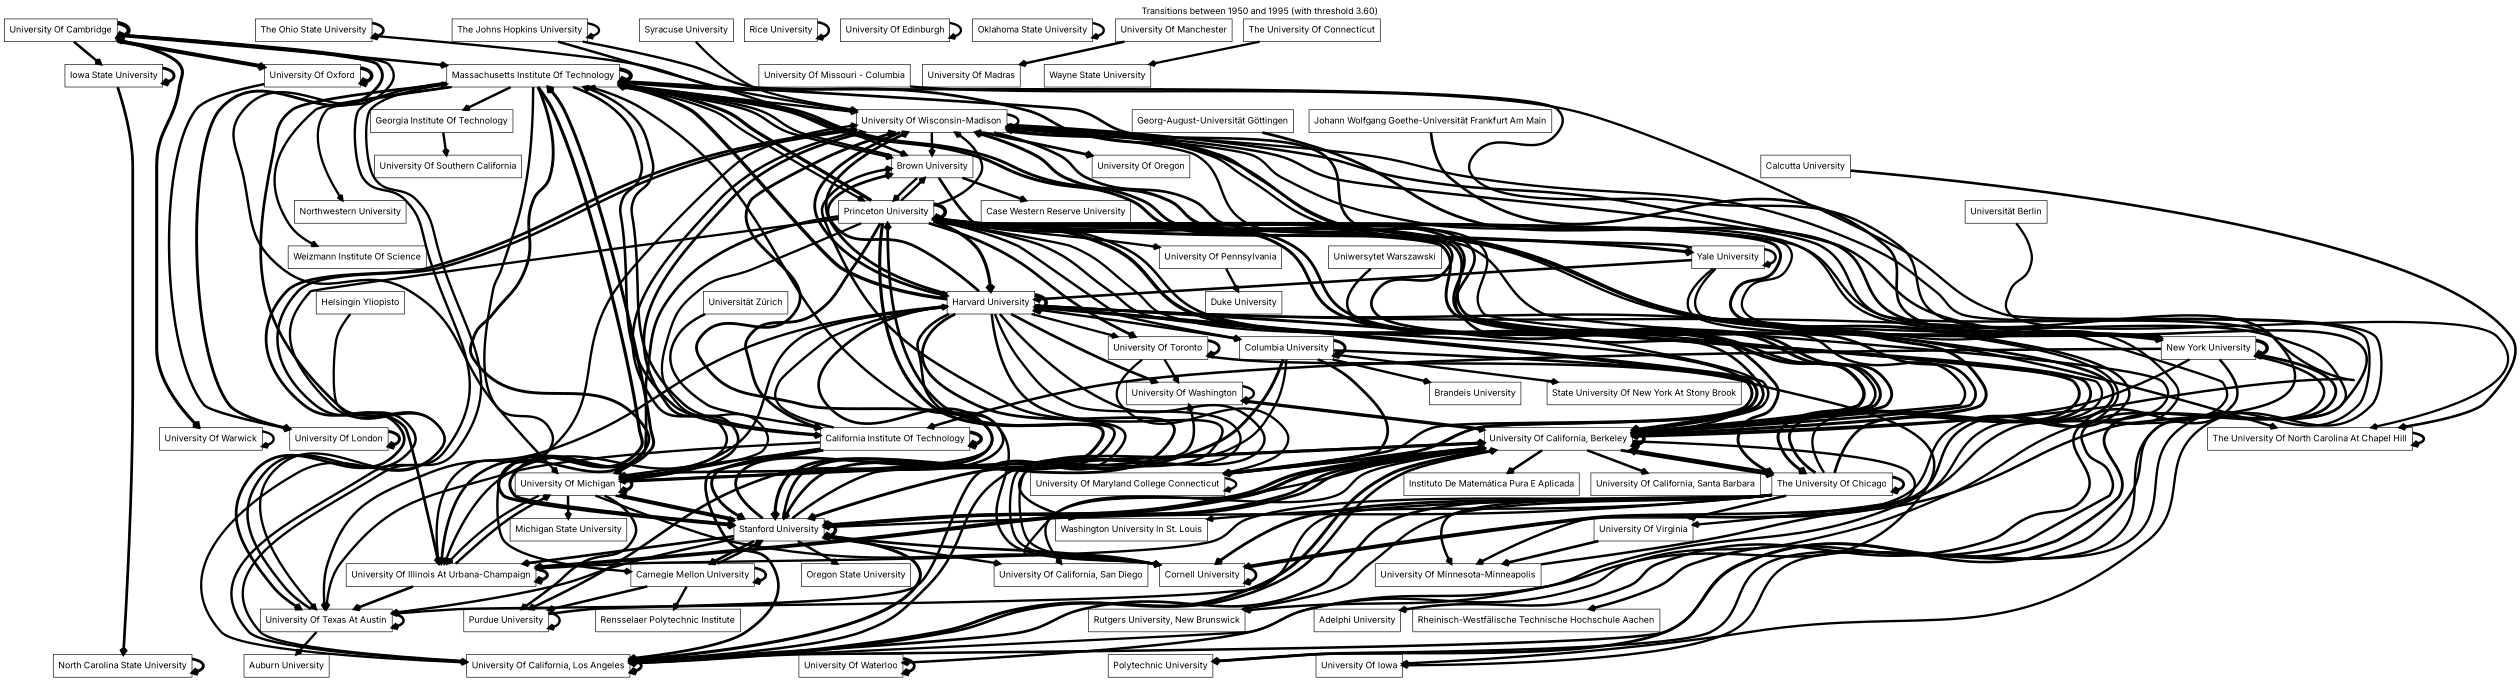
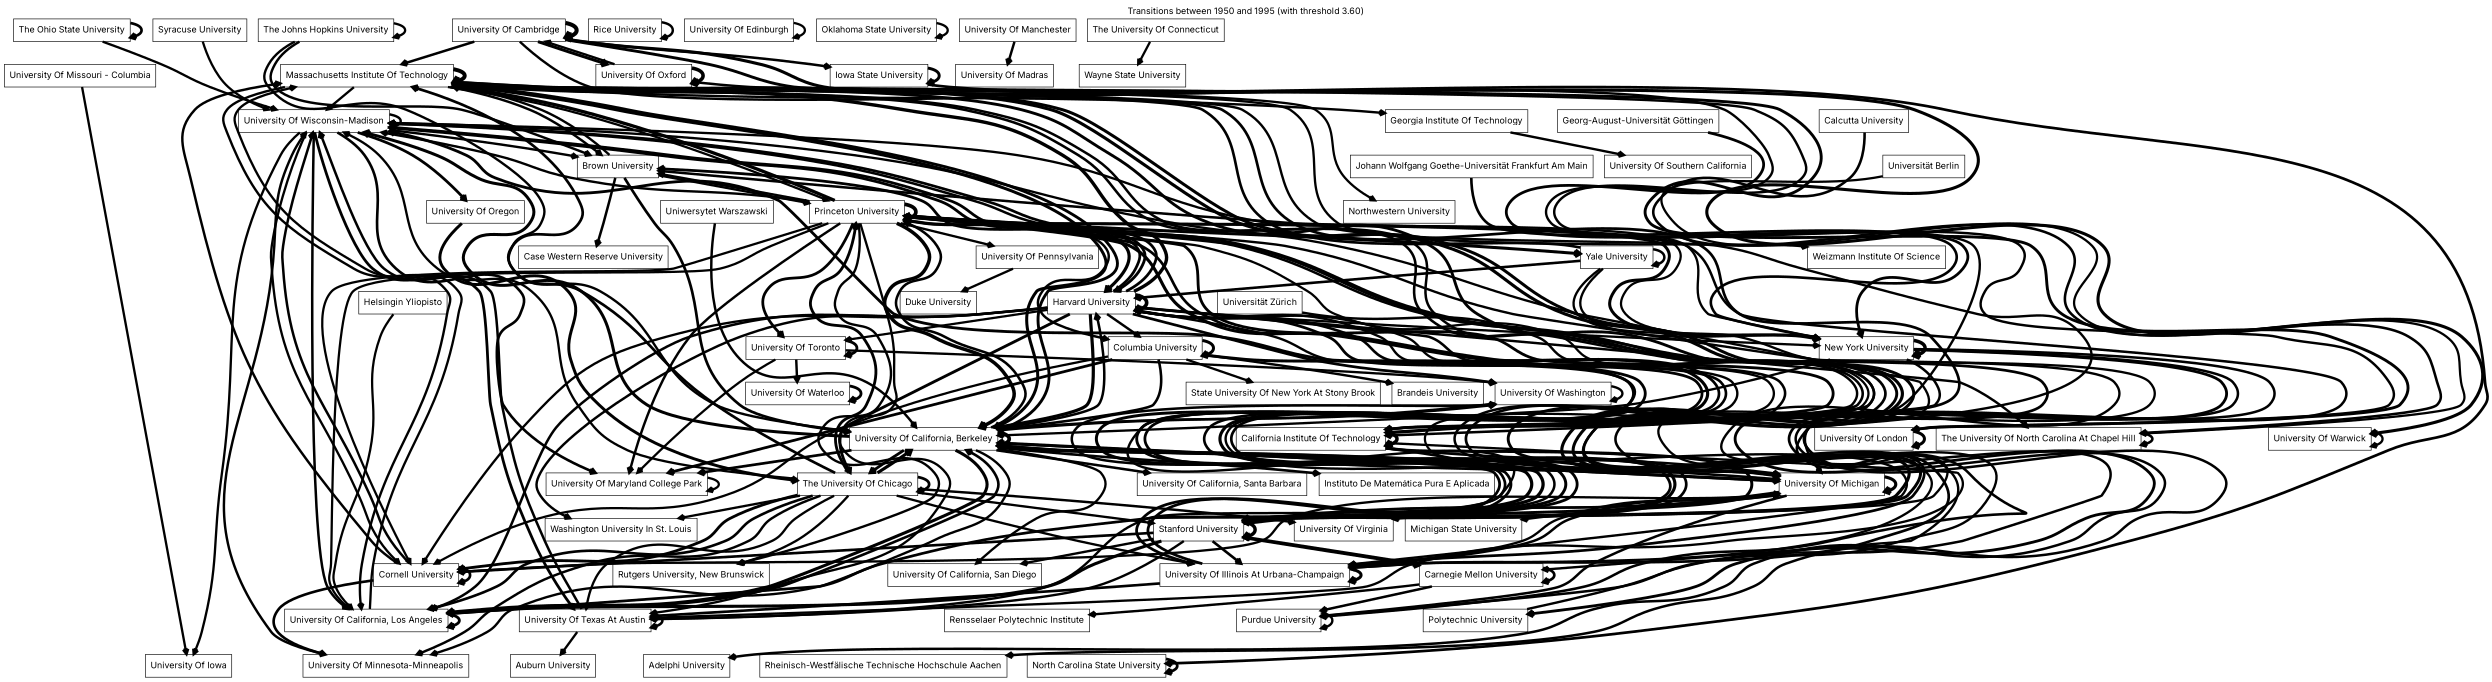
edge "Princeton University" -> "The University Of Chicago": now "University Of Oregon" -> "The University Of Chicago"
node "University Of Maryland College Connecticut": label "University Of Maryland College Connecticut" -> "University Of Maryland College Park"
edge "University Of Virginia" -> "University Of Minnesota-Minneapolis": now "Cornell University" -> "University Of Minnesota-Minneapolis"
node "Oregon State University": removed
